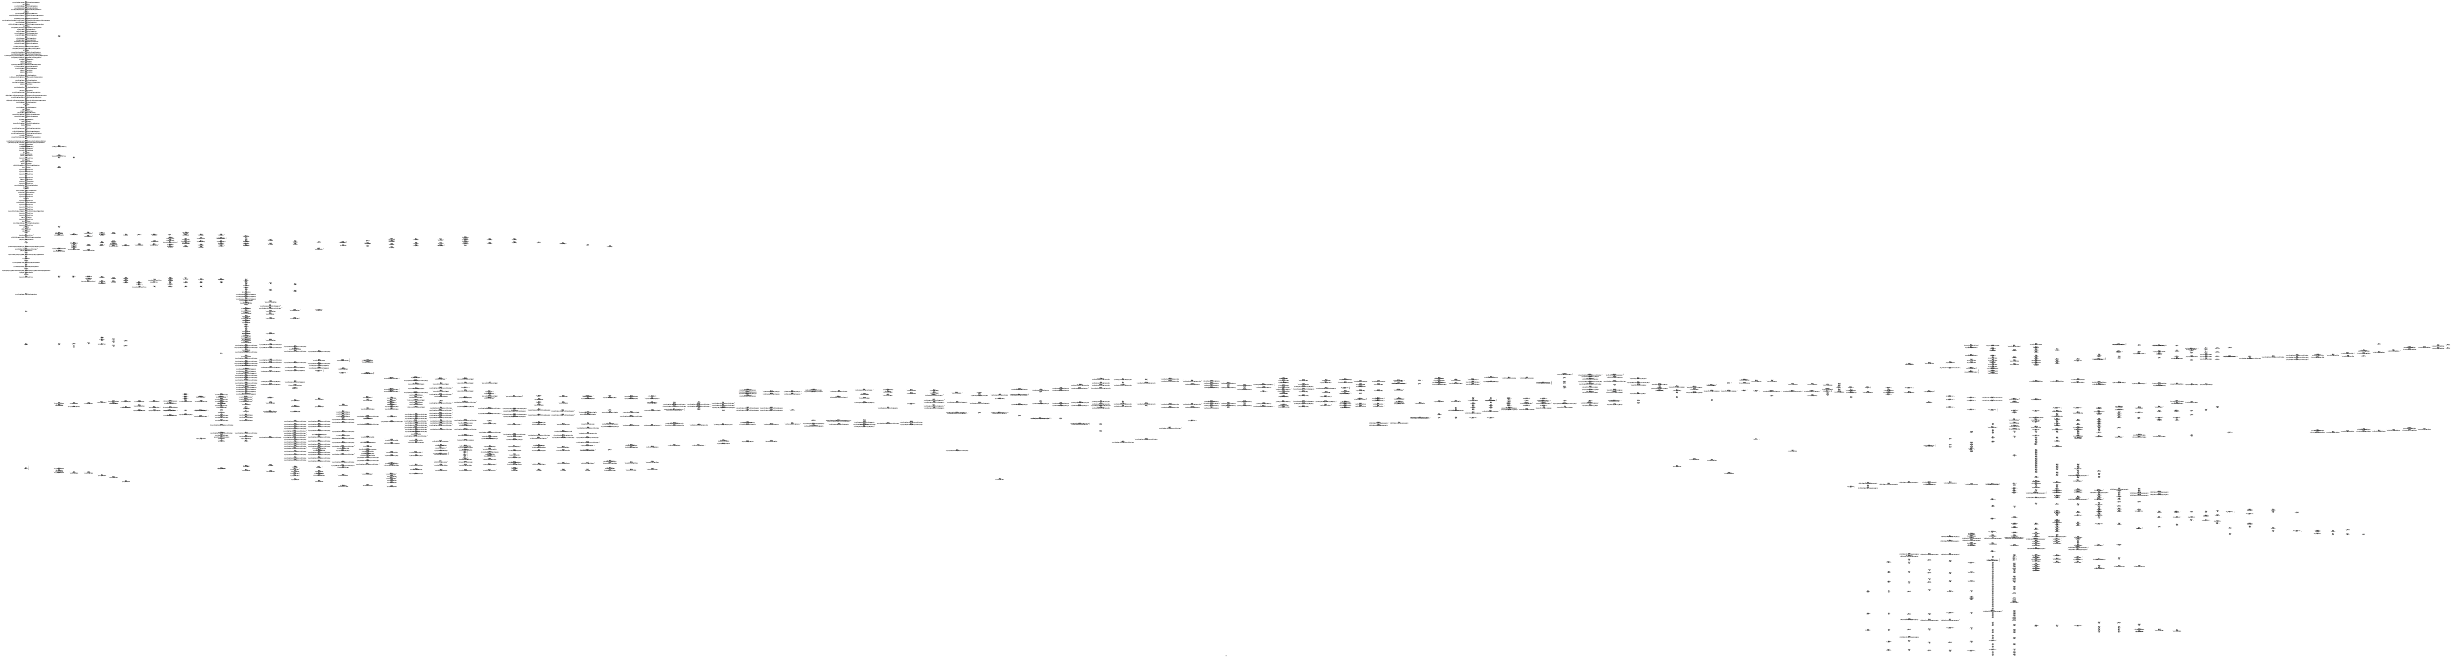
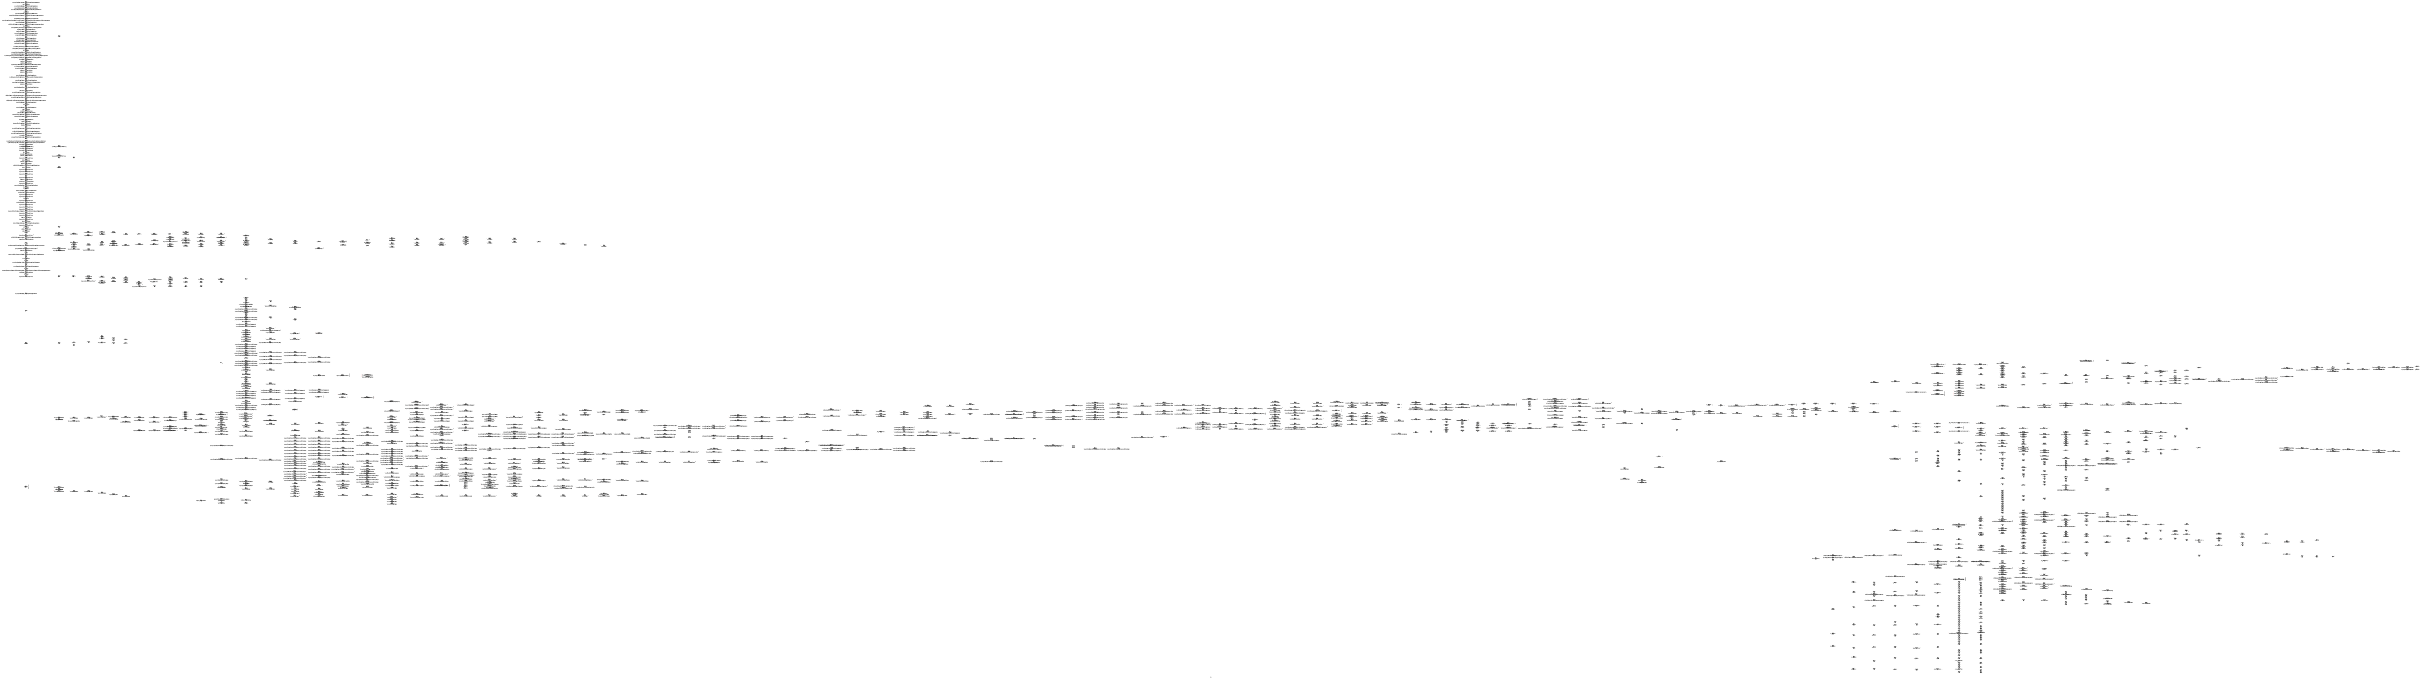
node "NodeID: 170": added
